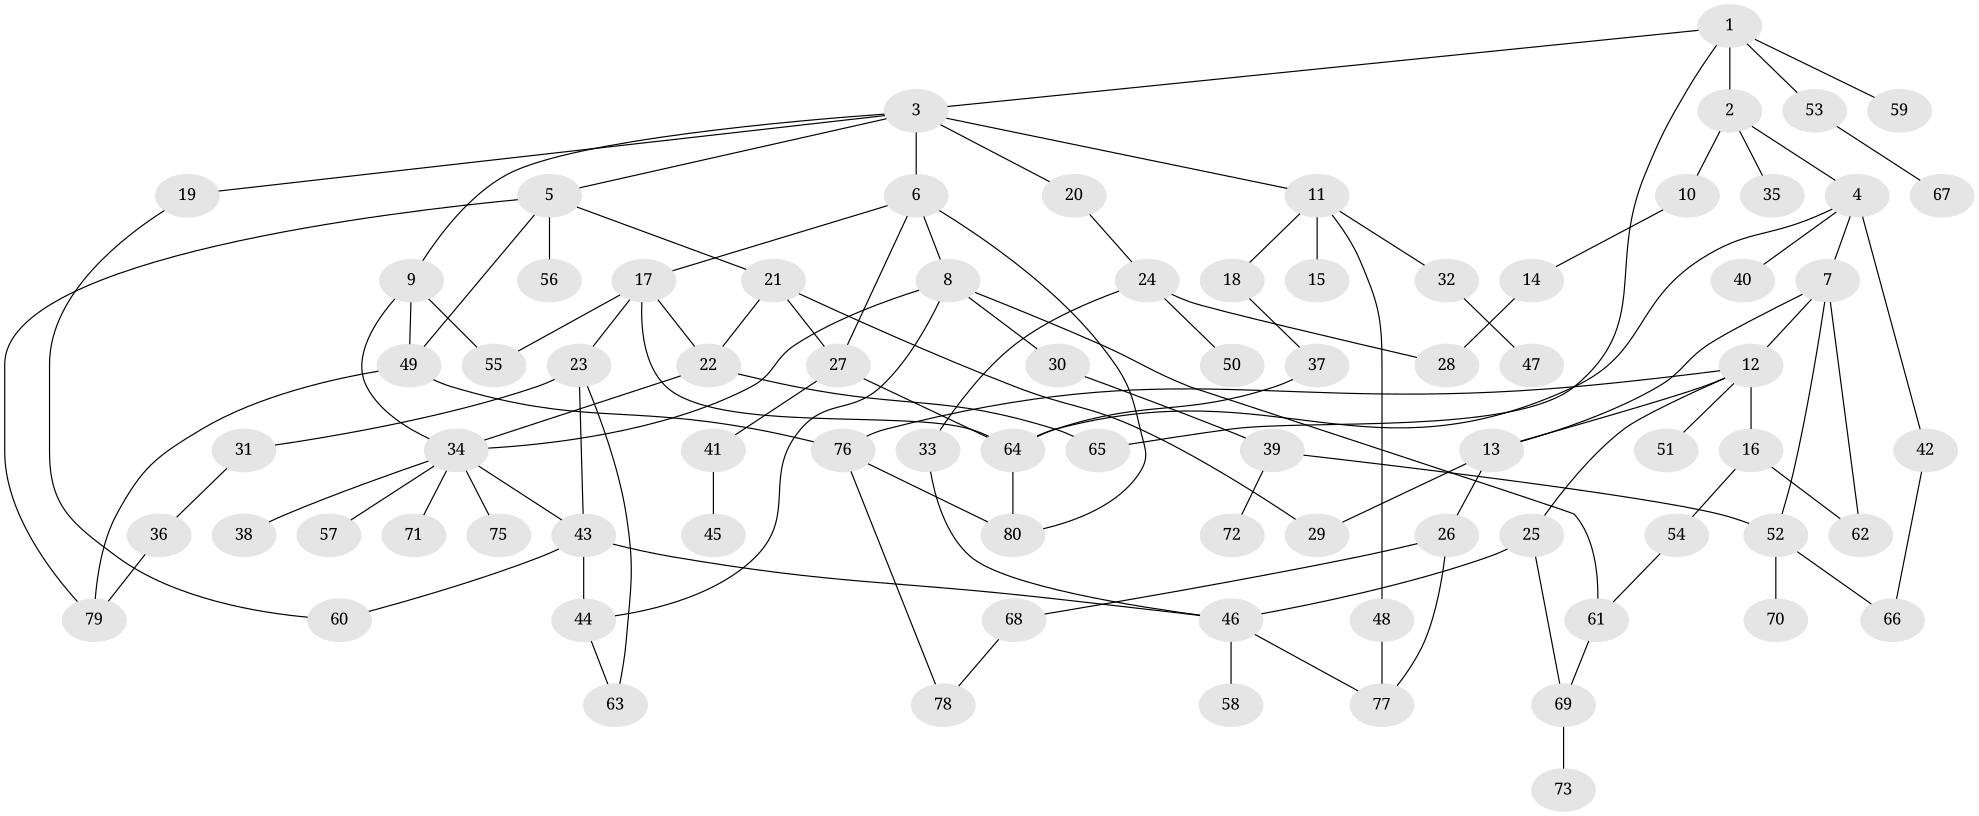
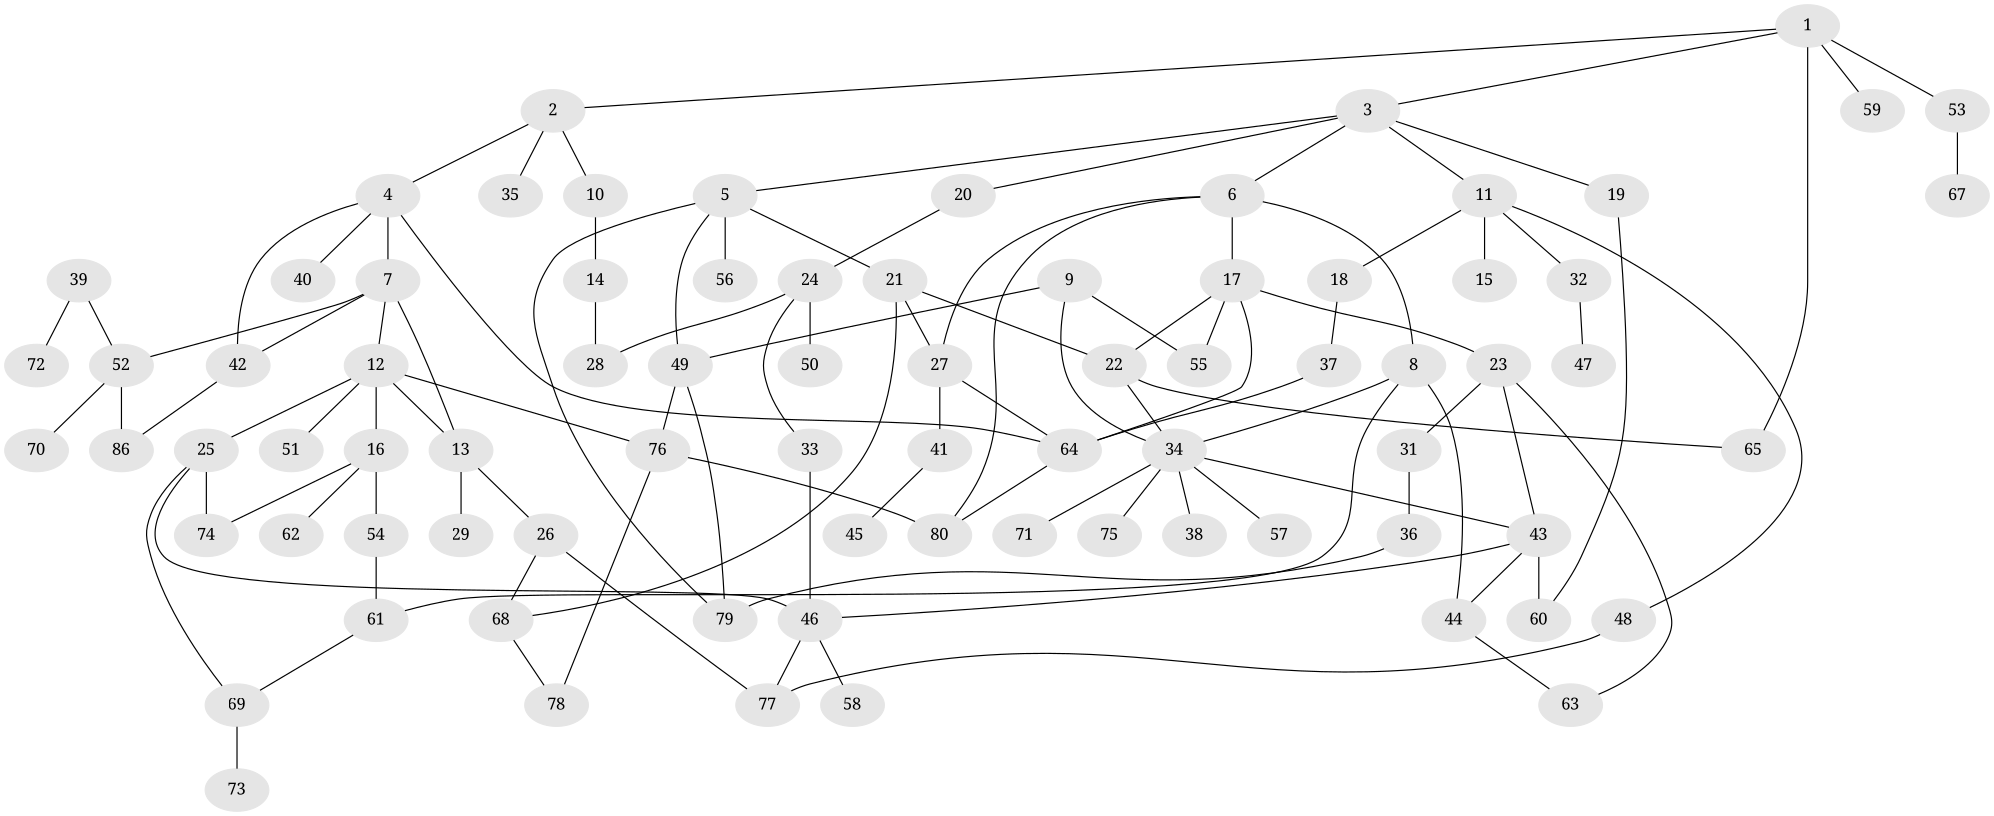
edge "3" -- "9": removed
node "30": removed
edge "21" -- "29": now "21" -- "68"
edge "7" -- "62": now "7" -- "42"
node "74": added
node "66": label "66" -> "86"
